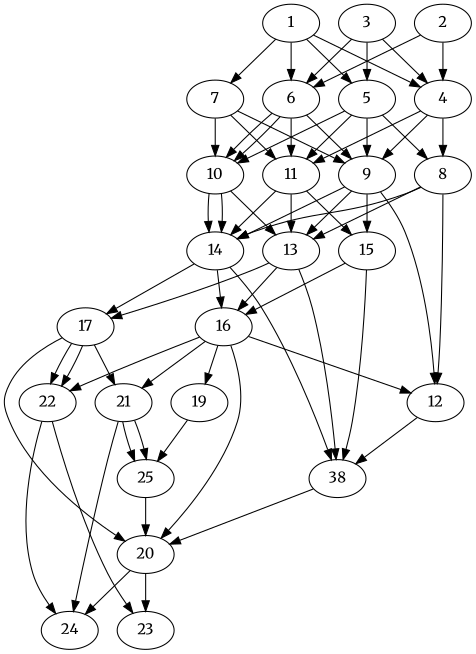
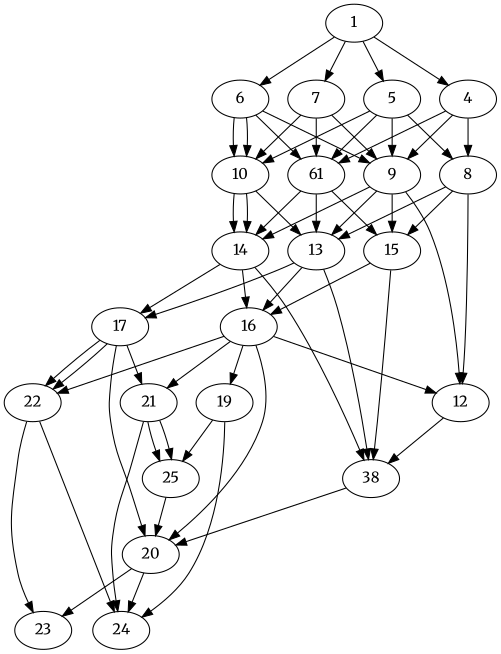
node "3": removed
node "2": removed
node "11": label "11" -> "61"
edge "8" -> "14": now "8" -> "15"
edge "19" -> "24": added
